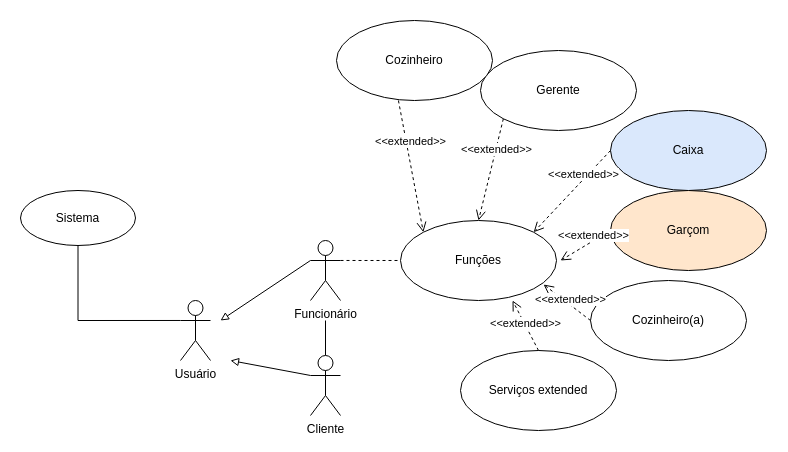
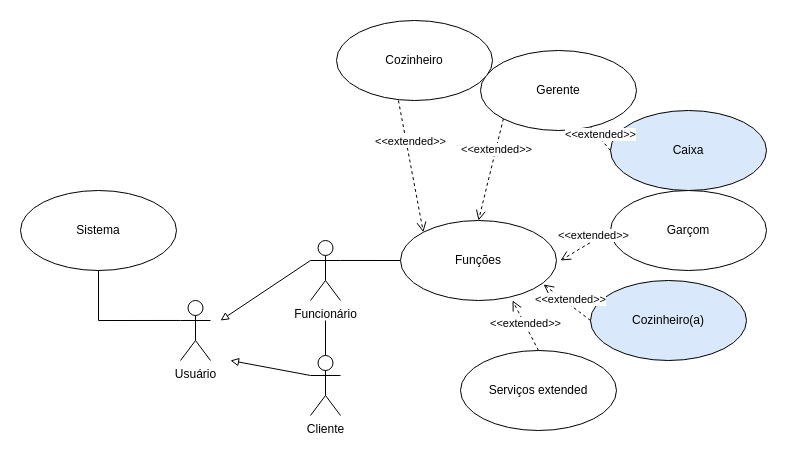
edge "Caixa" -> "Funções": now "Caixa" -> "Gerente"
node "Sistema": size 115x55 -> 156x80
node "Garçom": fillcolor #ffe6cc -> #ffffff
edge "Funções" -- "Funcionário": style dashed -> solid
node "Cozinheiro(a)": fillcolor #ffffff -> #dae8fc
